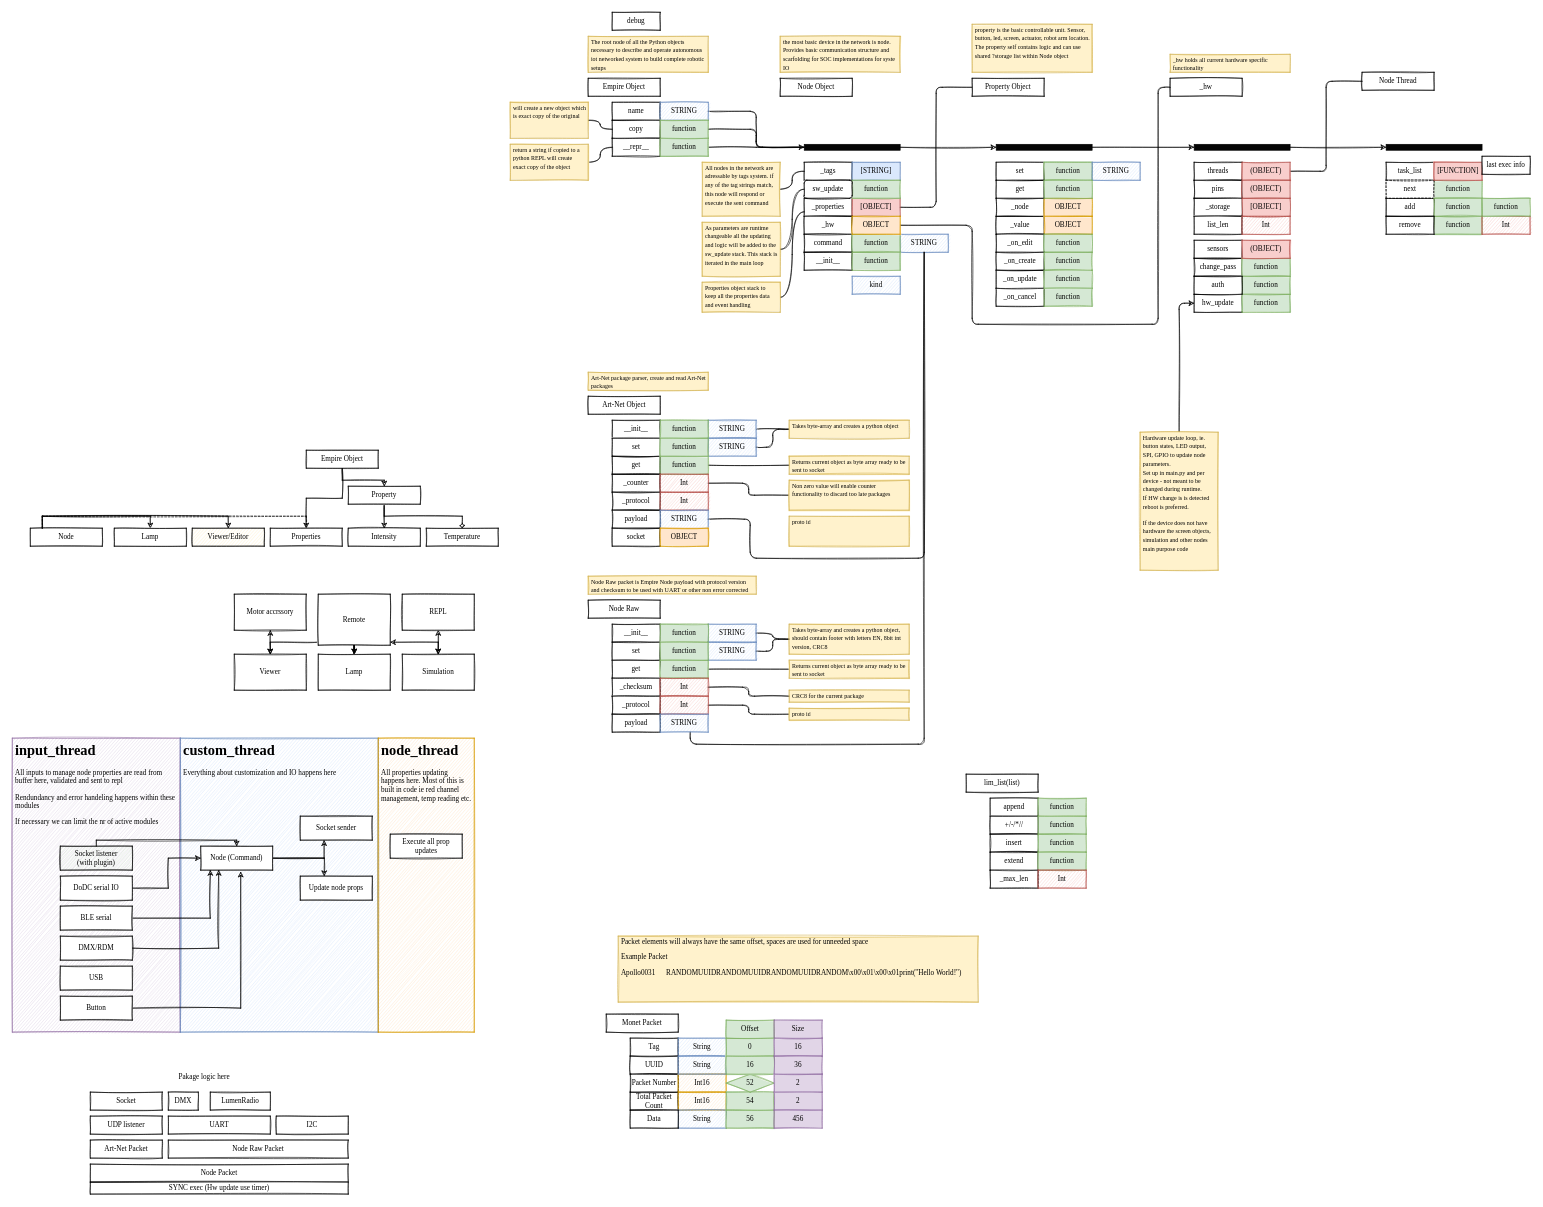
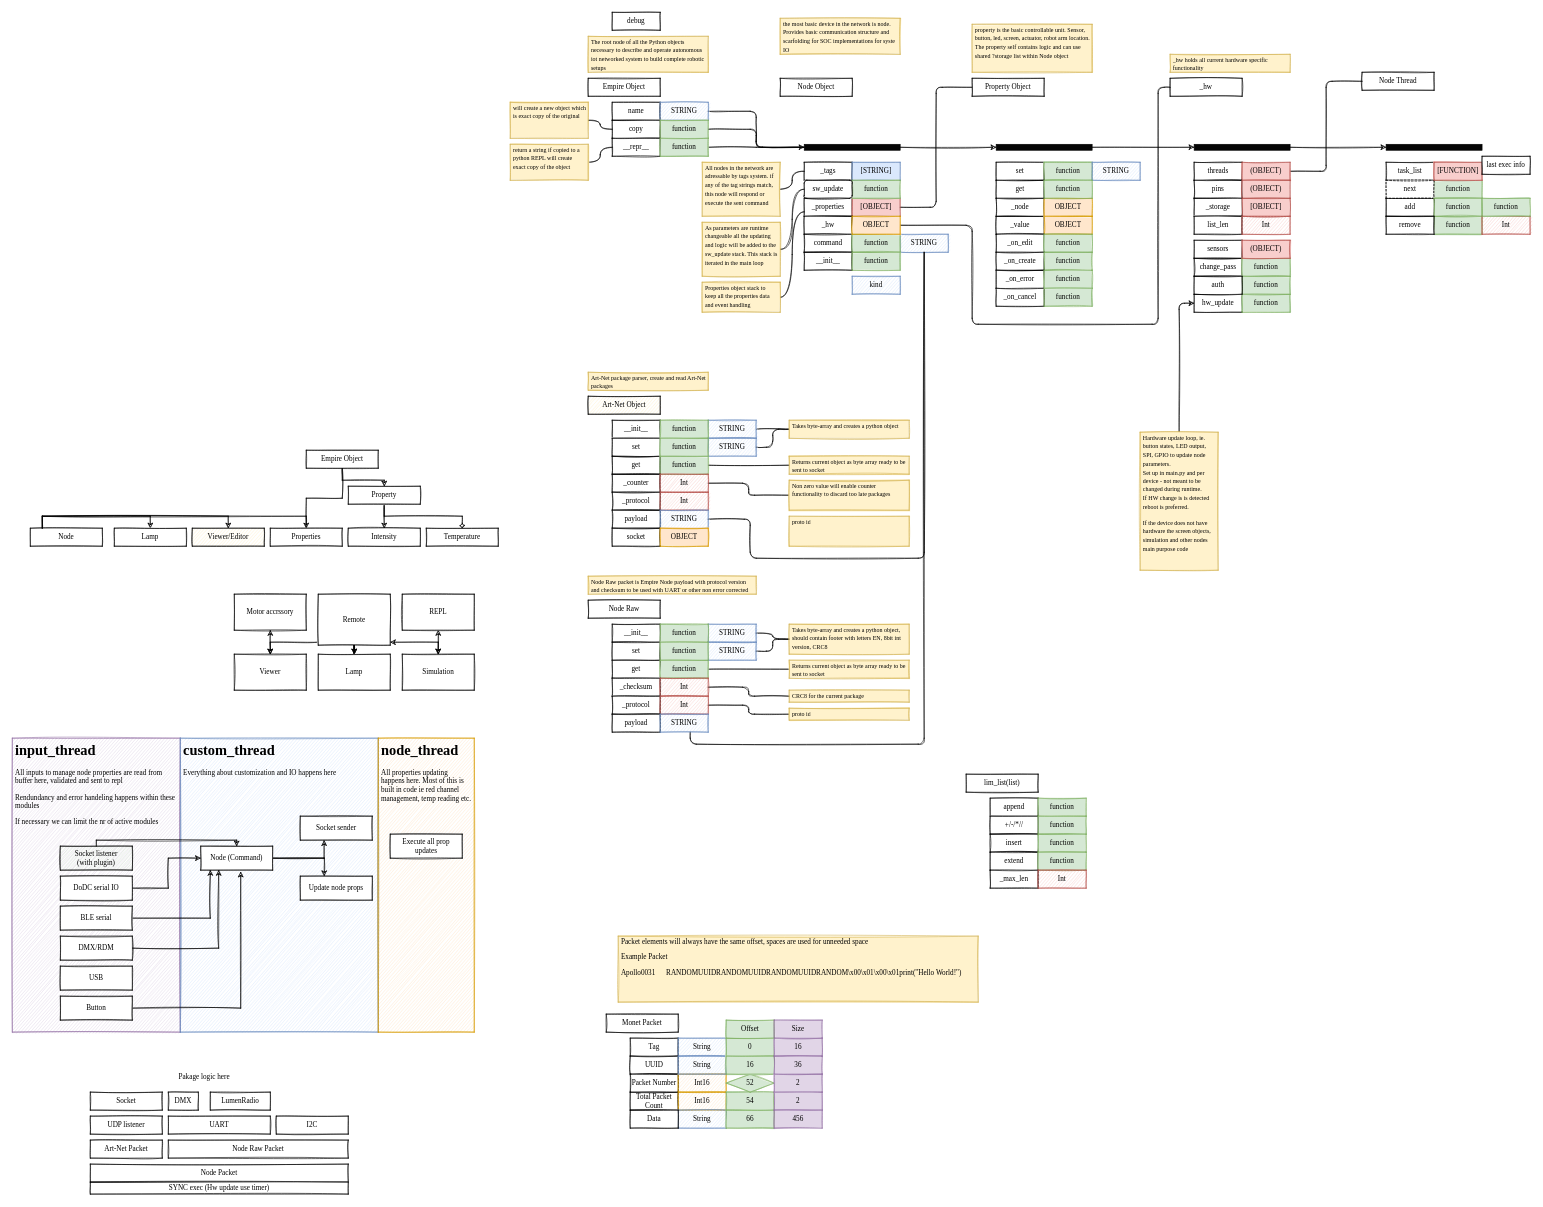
node "the most basic device in the network is node. Provides basic communication structure and scarfolding for SOC implementations for syste IO": moved (840, 54) -> (840, 36)
node "_on_update": label "_on_update" -> "_on_error"
node "Art-Net Object": fillcolor #ffffff -> #fff2cc
edge "Node" -> "Properties": style dashed -> solid
node "56": label "56" -> "66"
